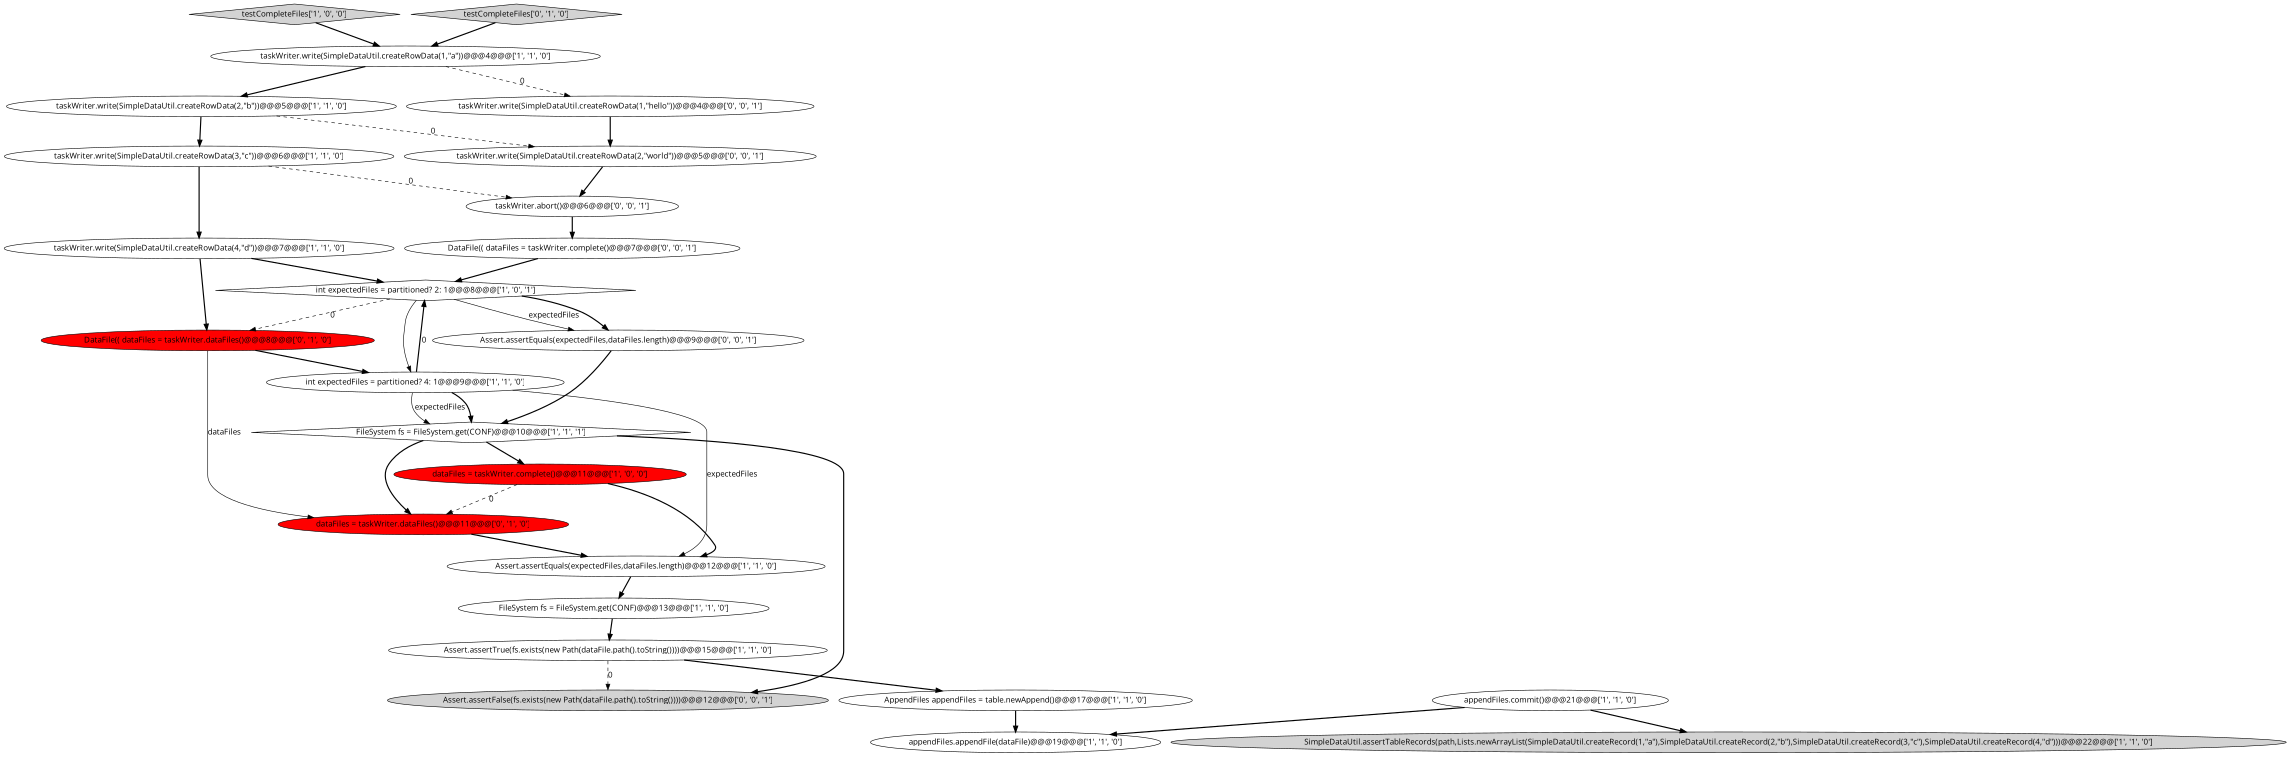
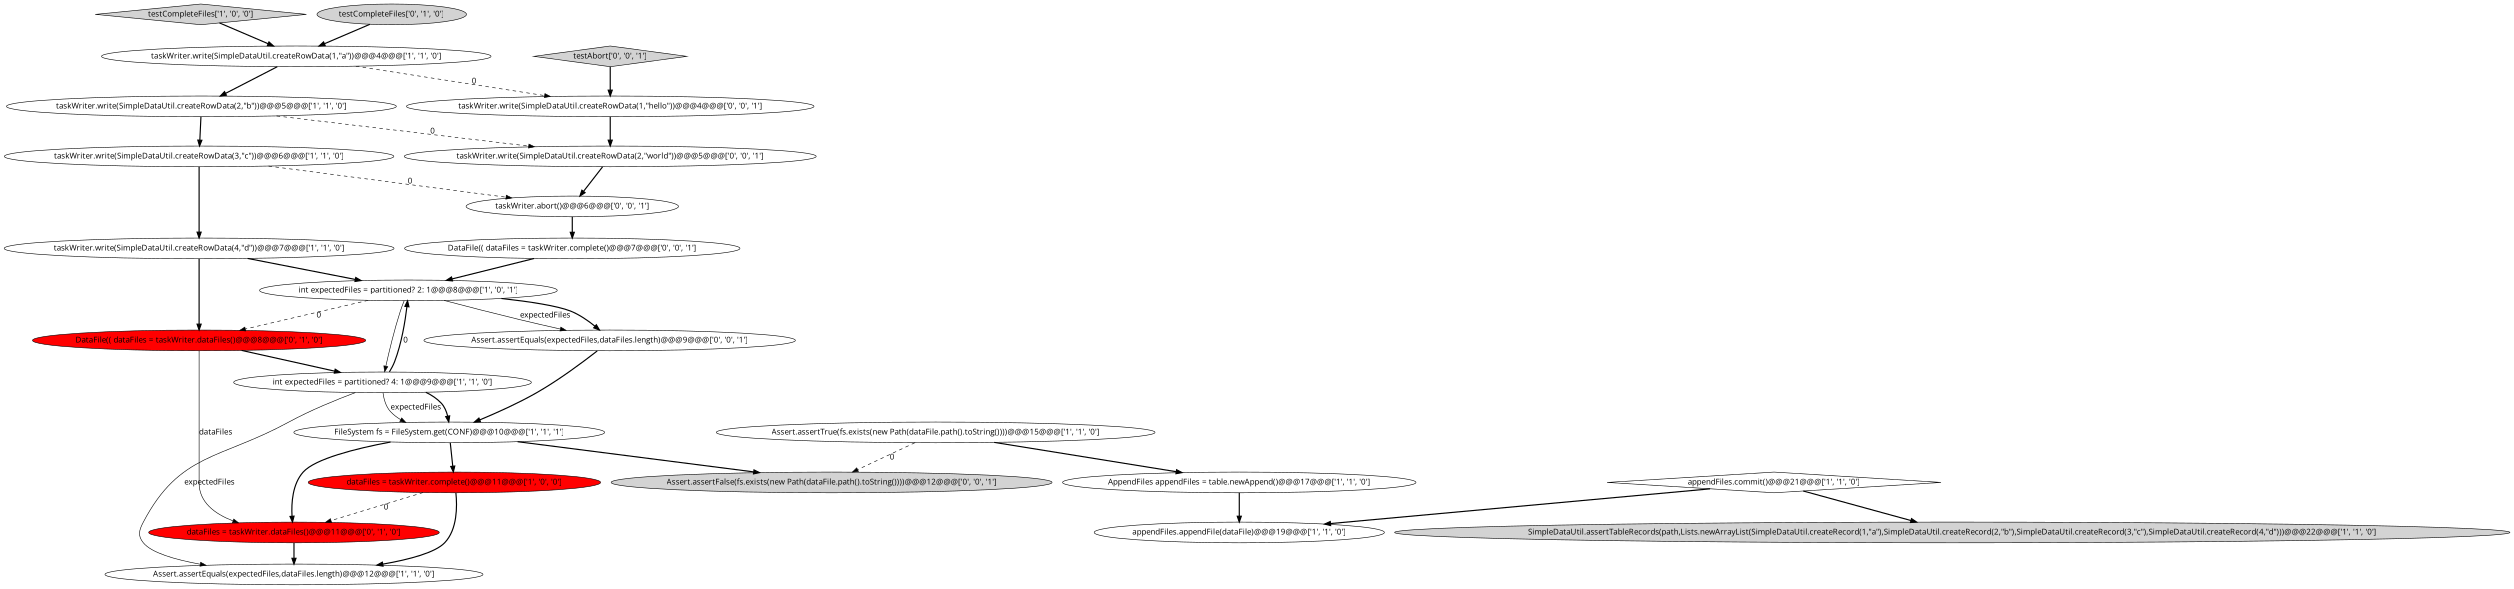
node "testCompleteFiles['0', '1', '0']": shape diamond -> ellipse
node "testAbort['0', '0', '1']": added
node "int expectedFiles = partitioned? 2: 1@@@8@@@['1', '0', '1']": shape diamond -> ellipse
node "FileSystem fs = FileSystem.get(CONF)@@@10@@@['1', '1', '1']": shape diamond -> ellipse
node "FileSystem fs = FileSystem.get(CONF)@@@13@@@['1', '1', '0']": removed
node "appendFiles.commit()@@@21@@@['1', '1', '0']": shape ellipse -> diamond
